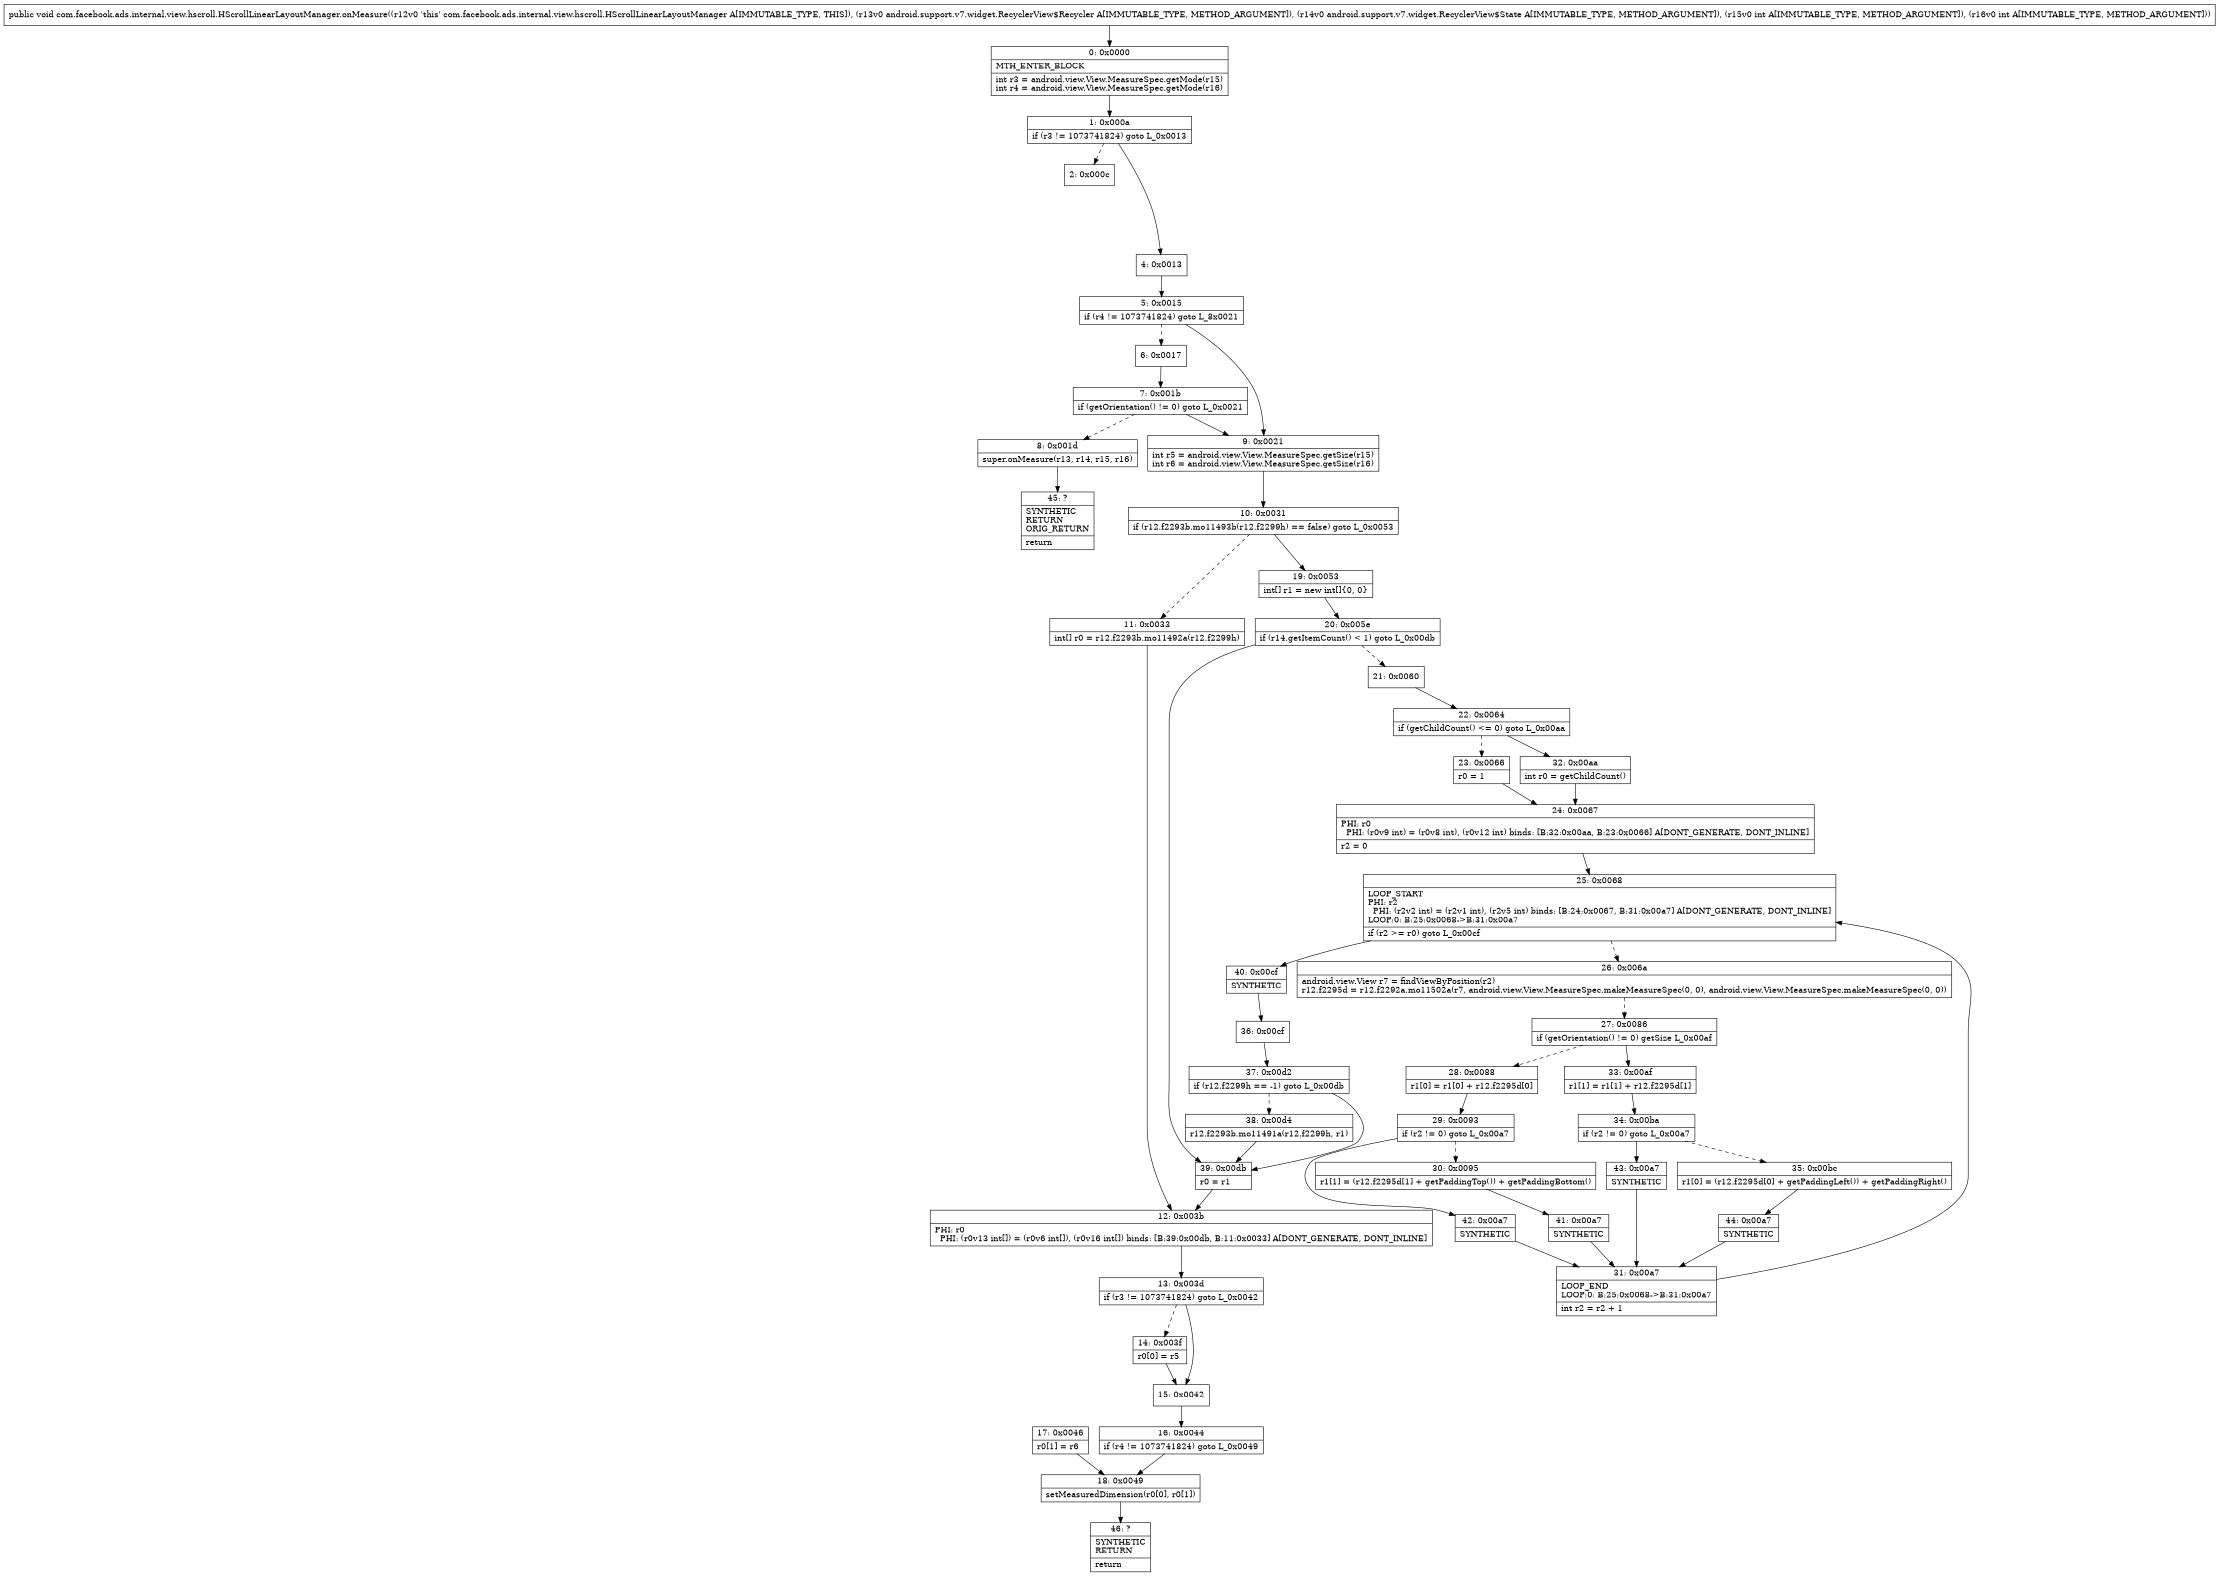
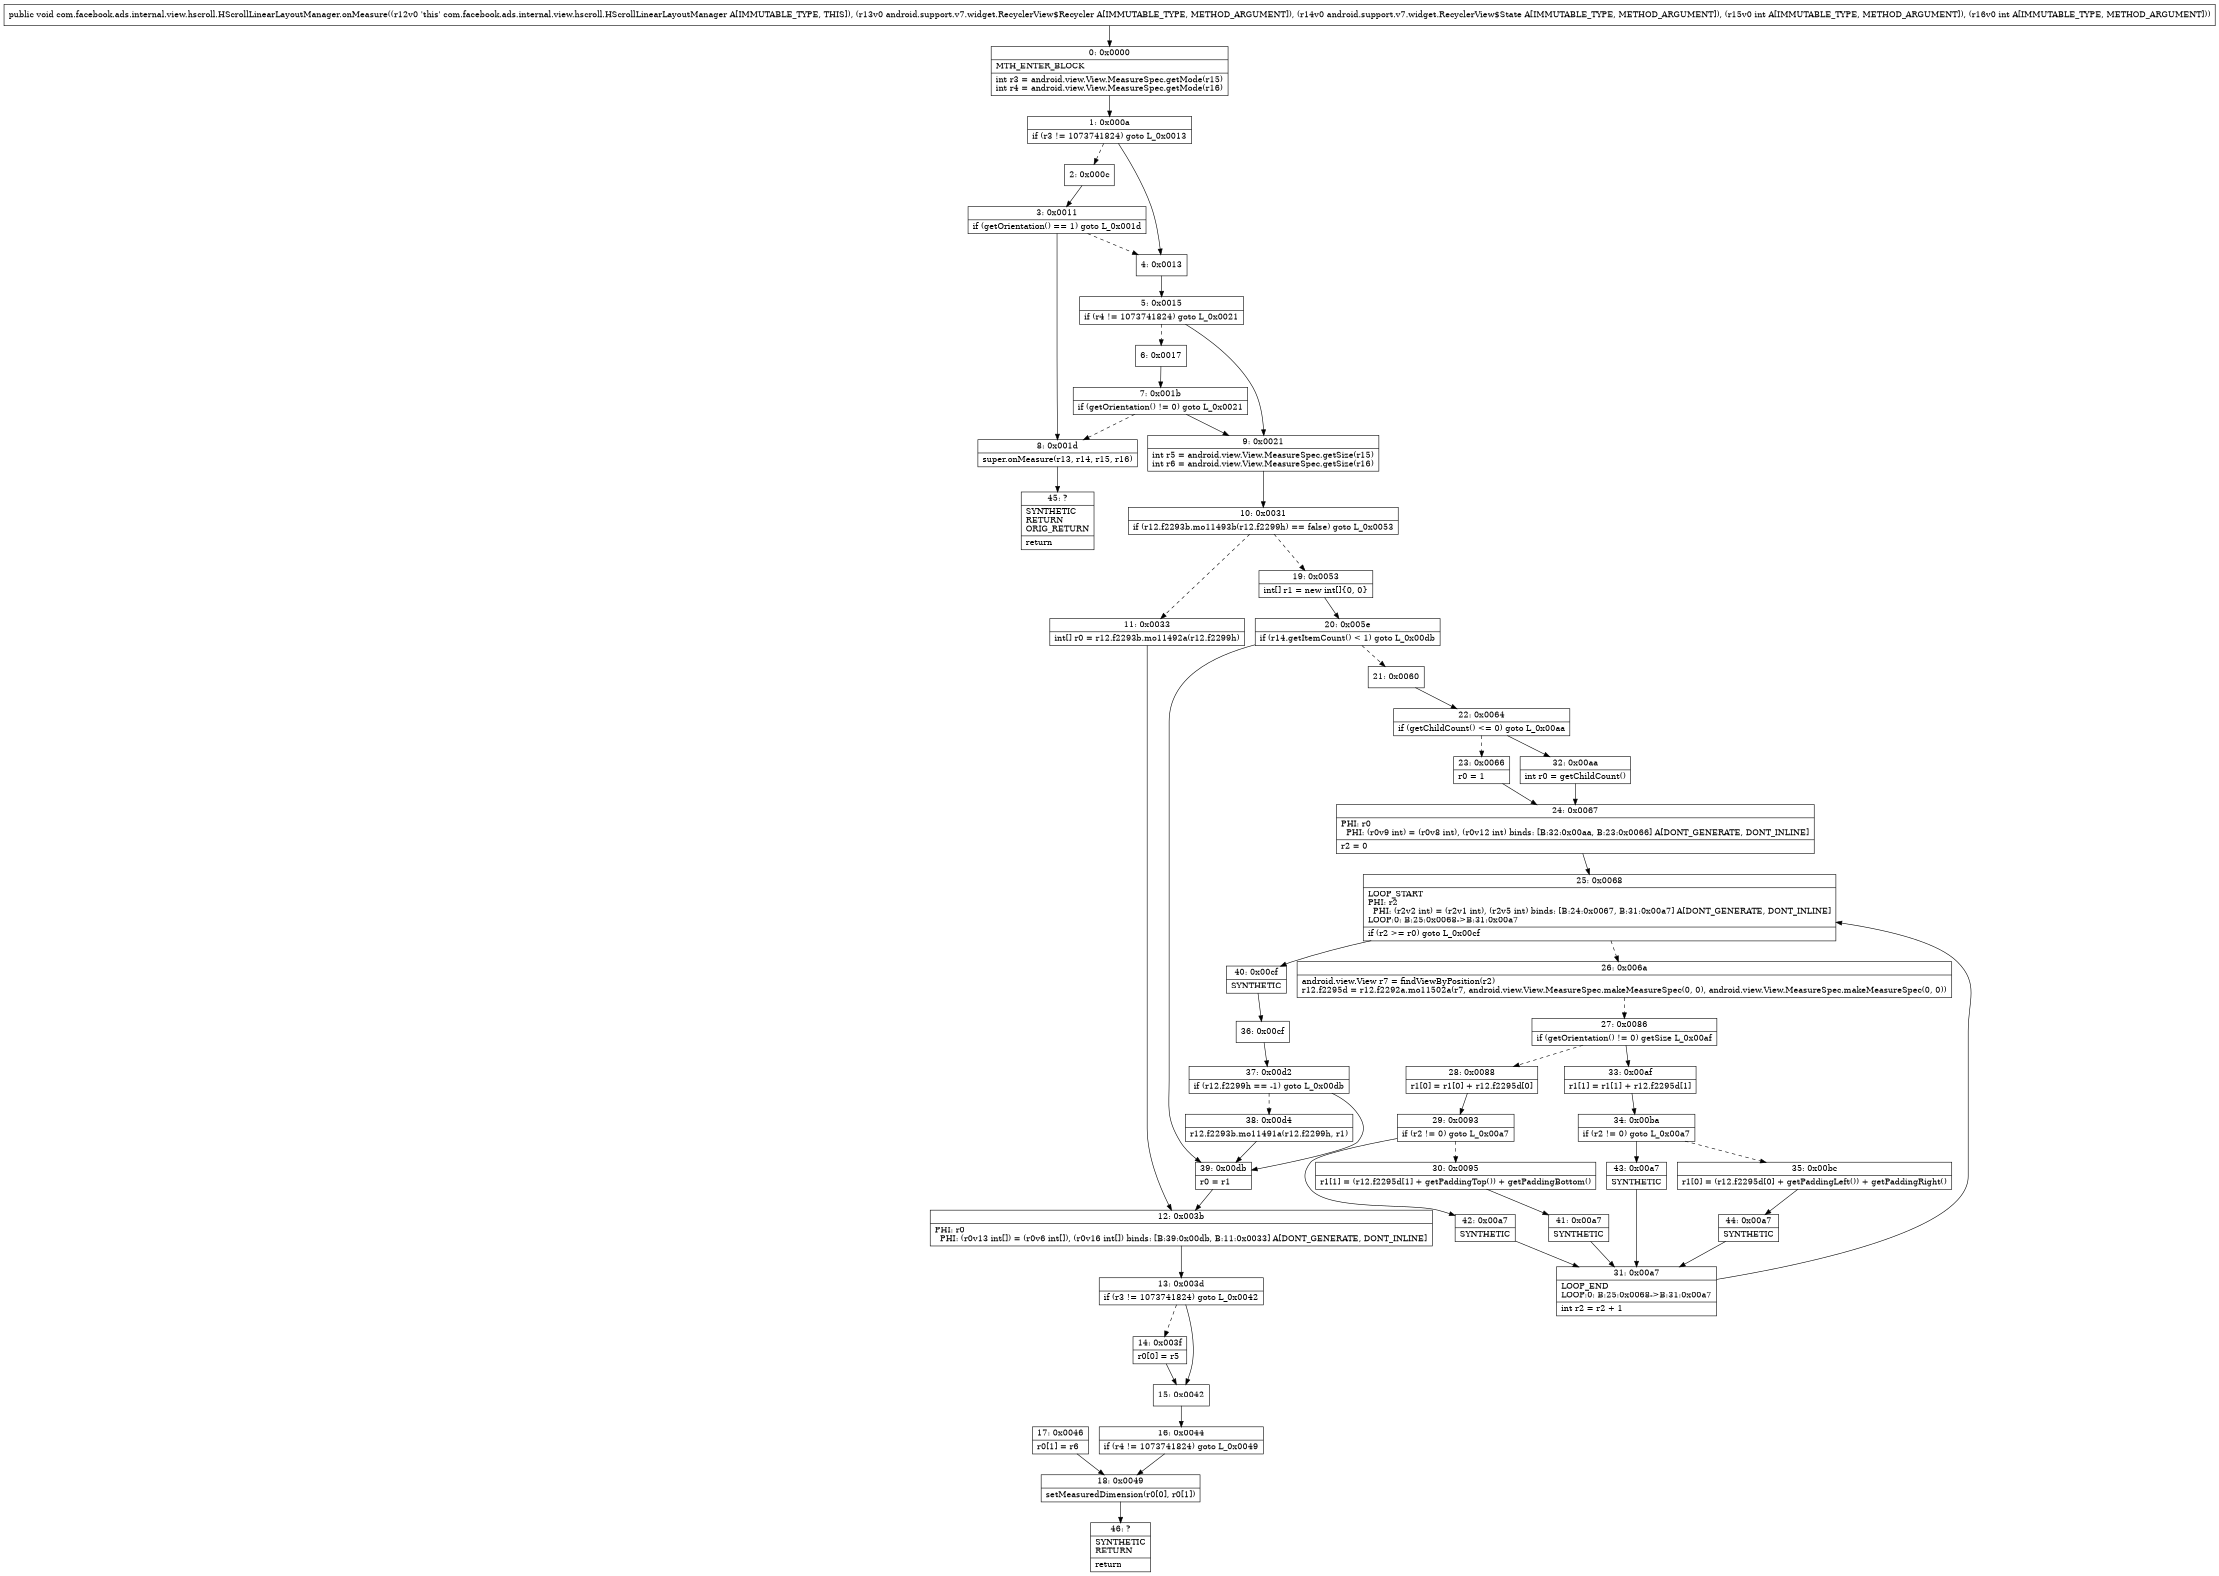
node "3: 0x0011": added
node "5: 0x0015": text "if (r4 != 1073741824) goto L_8x0021" -> "if (r4 != 1073741824) goto L_0x0021"
edge "10: 0x0031" -> "19: 0x0053": style solid -> dashed
